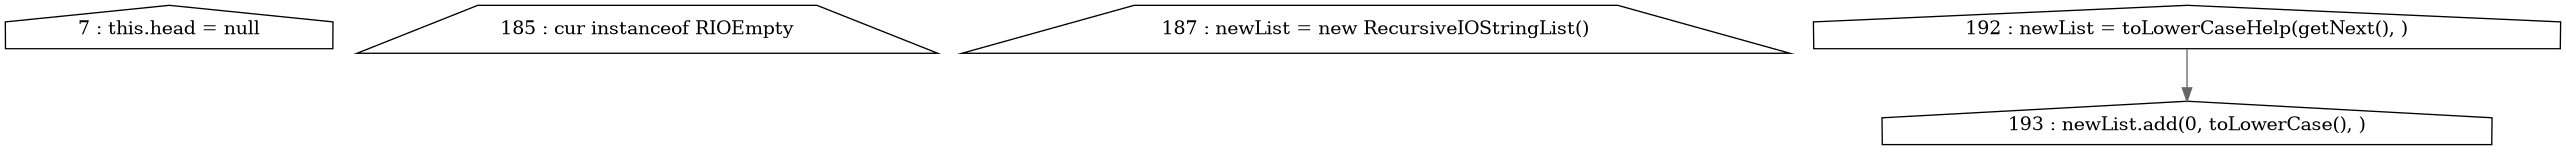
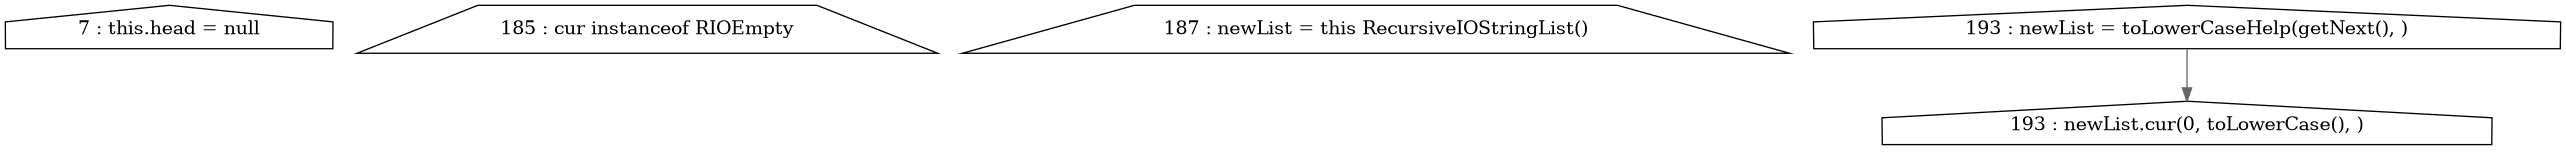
node "187 : newList = new RecursiveIOStringList()": label "187 : newList = new RecursiveIOStringList()" -> "187 : newList = this RecursiveIOStringList()"
node "192 : newList = toLowerCaseHelp(getNext(), )": label "192 : newList = toLowerCaseHelp(getNext(), )" -> "193 : newList = toLowerCaseHelp(getNext(), )"
node "193 : newList.add(0, toLowerCase(), )": label "193 : newList.add(0, toLowerCase(), )" -> "193 : newList.cur(0, toLowerCase(), )"
